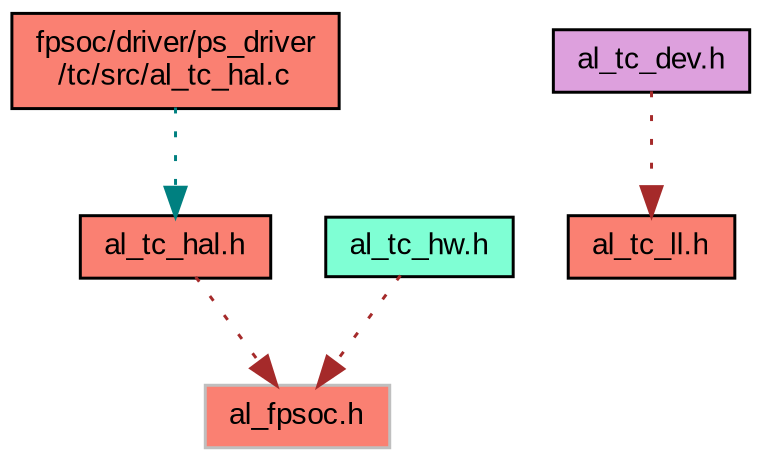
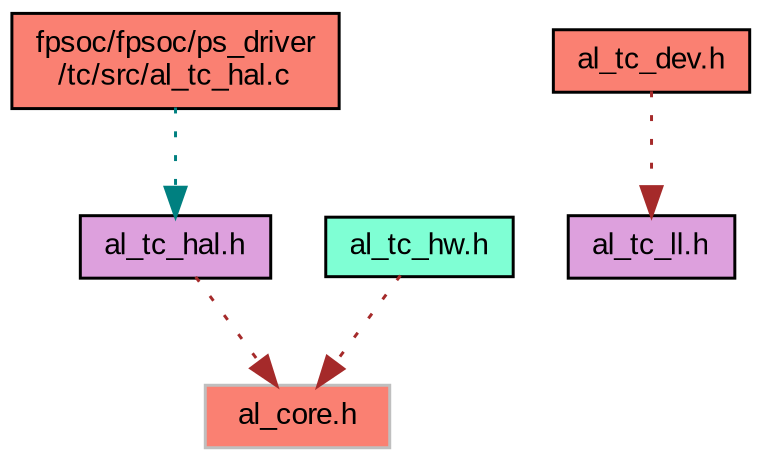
node "fpsoc/driver/ps_driver /tc/src/al_tc_hal.c": label "fpsoc/driver/ps_driver /tc/src/al_tc_hal.c" -> "fpsoc/fpsoc/ps_driver /tc/src/al_tc_hal.c"
node "al_tc_dev.h": fillcolor plum -> salmon
node "al_tc_hal.h": fillcolor salmon -> plum
node "al_tc_ll.h": fillcolor salmon -> plum
node "al_fpsoc.h": label "al_fpsoc.h" -> "al_core.h"
